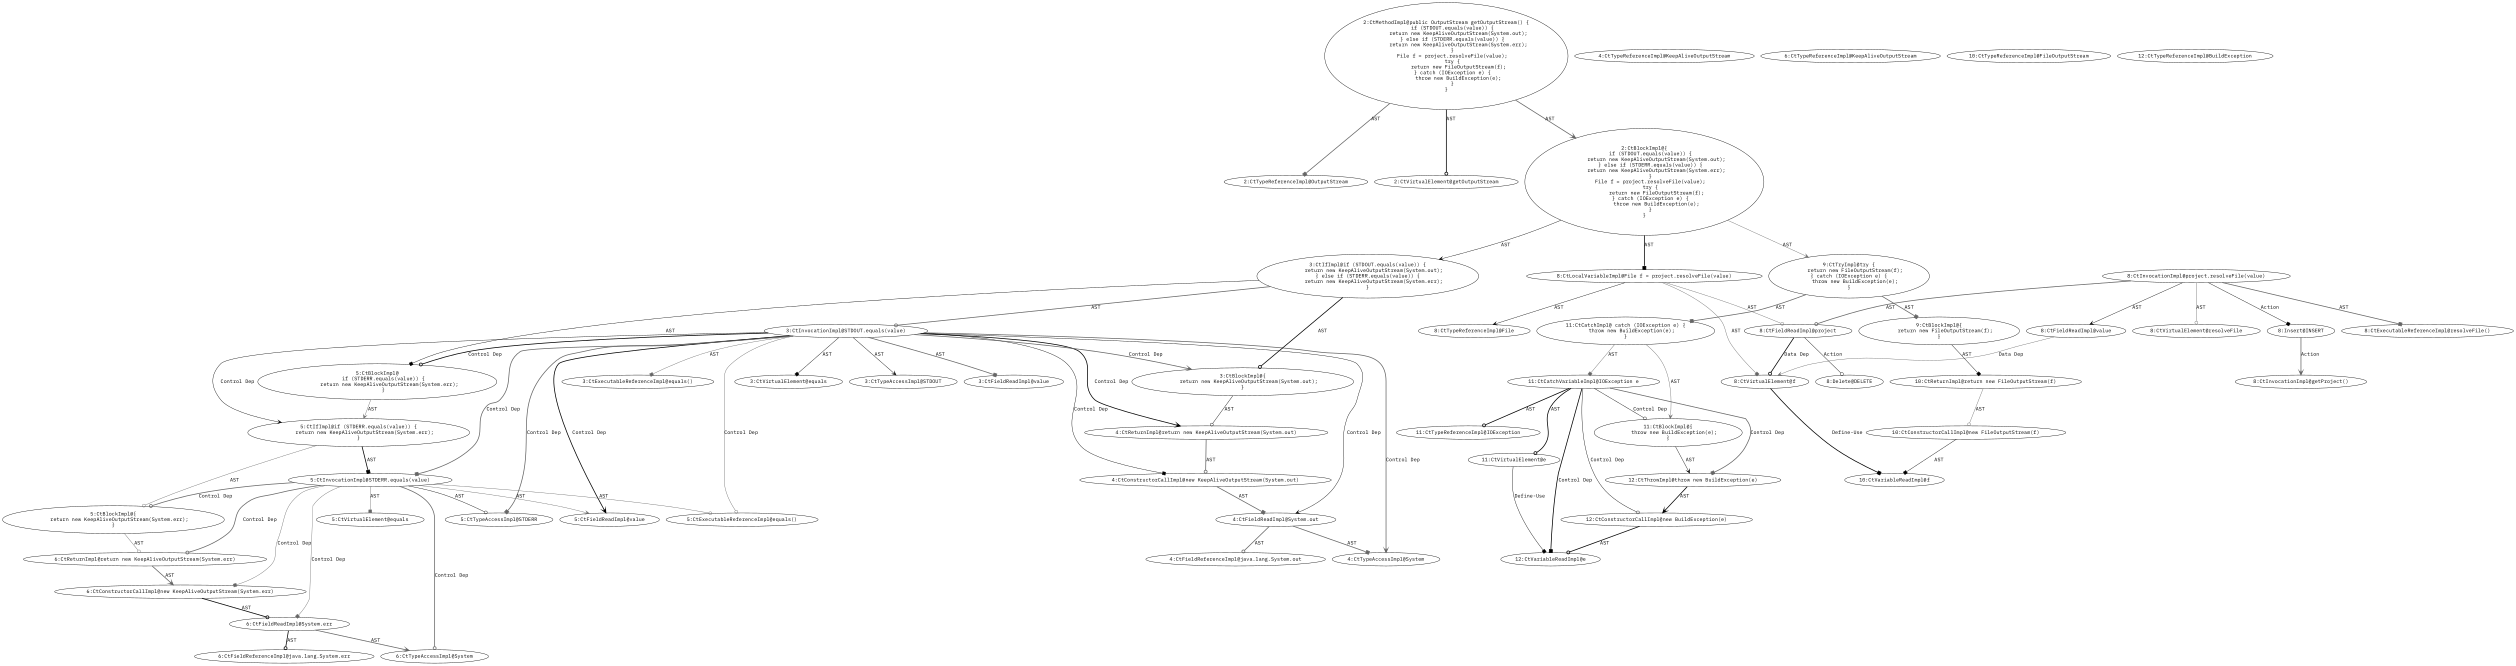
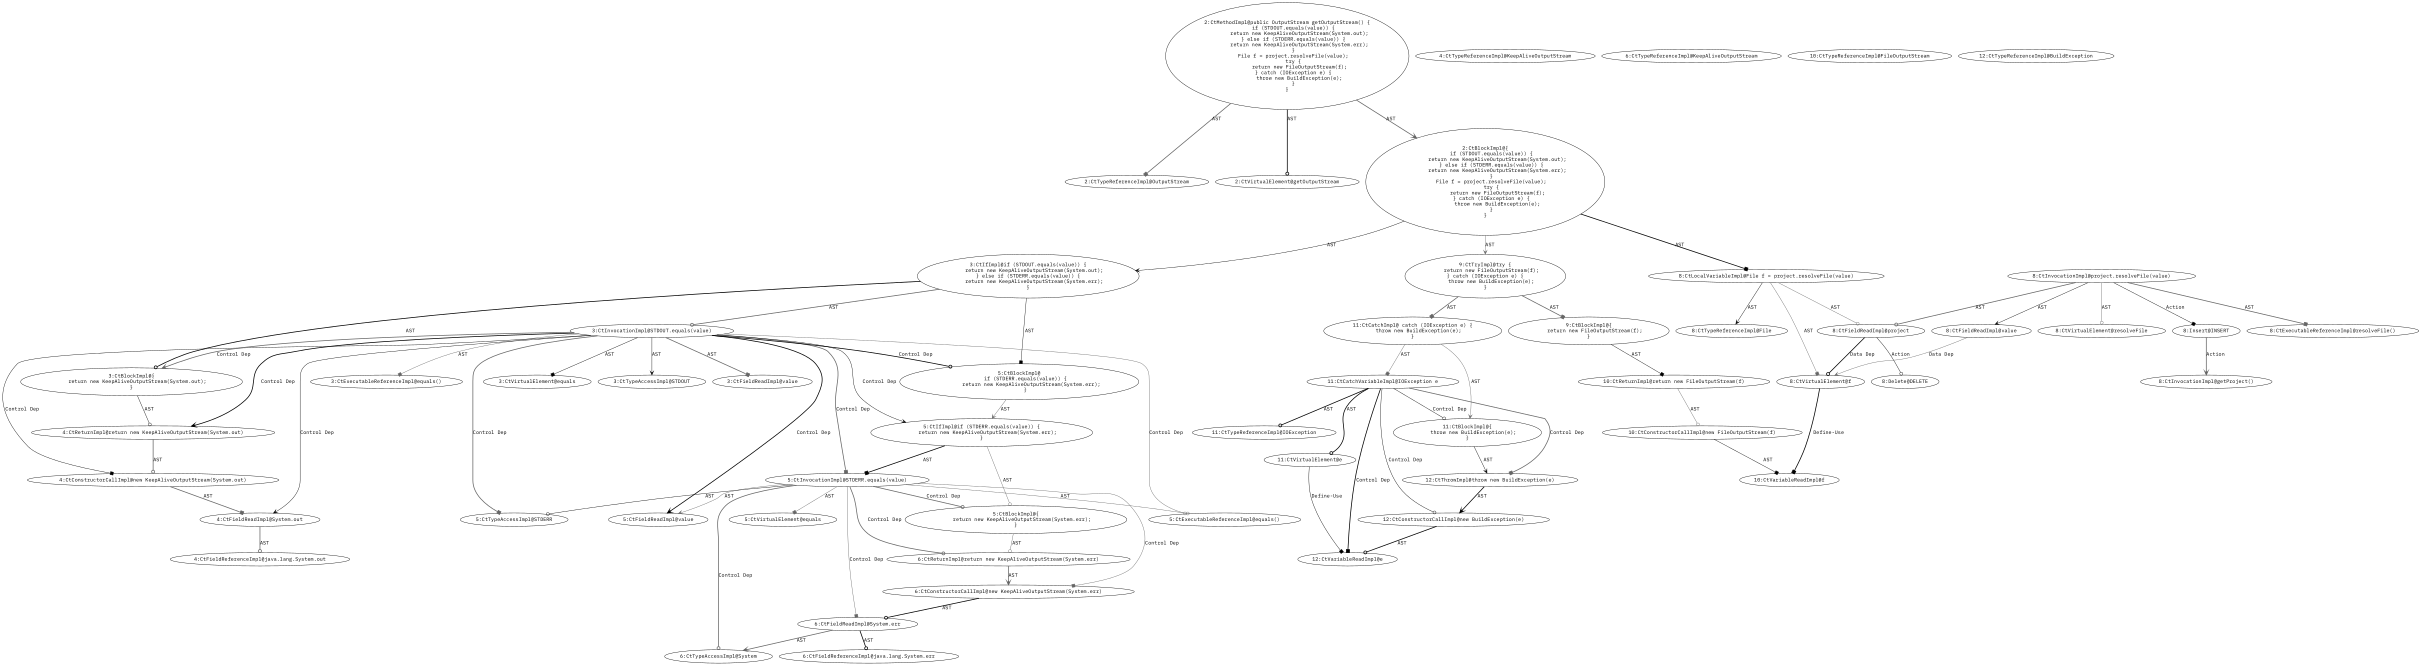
node "4:CtTypeAccessImpl@System": removed
